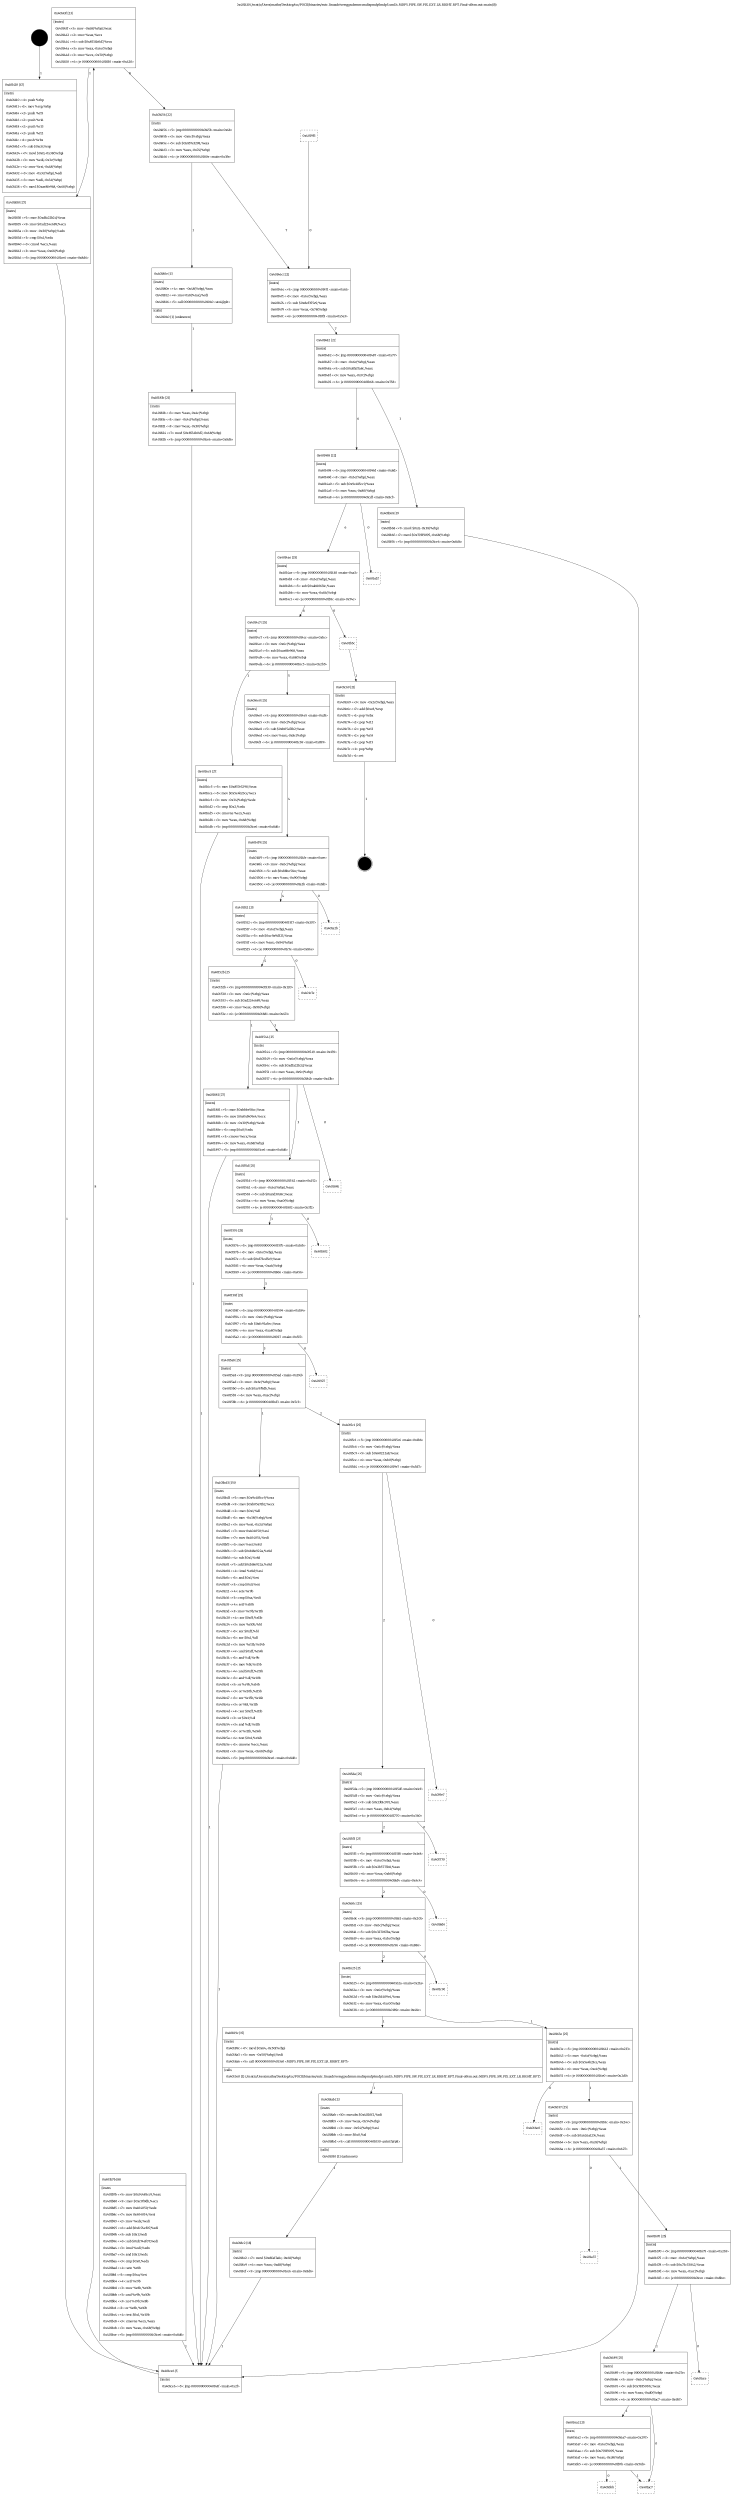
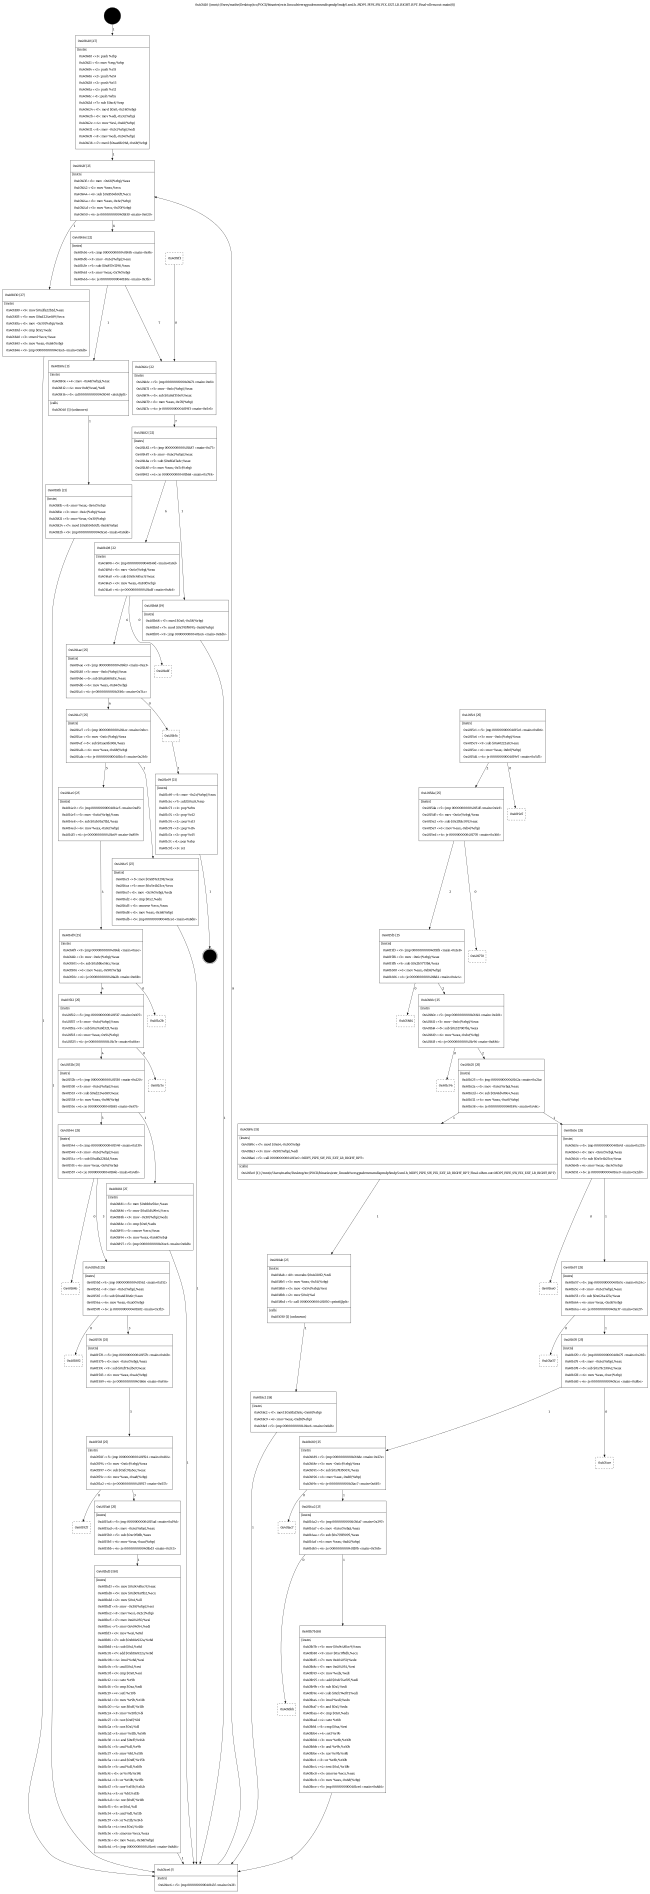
edge "0x401410 [47]" -> "0x40143f [23]": added, label "1"
edge "0x4015a8 [25]" -> "0x4015c1 [25]": removed, label "2"
edge "0x4016a2 [25]" -> "0x401ac7": now "0x4016a2 [25]" -> "0x401b7b [88]"
